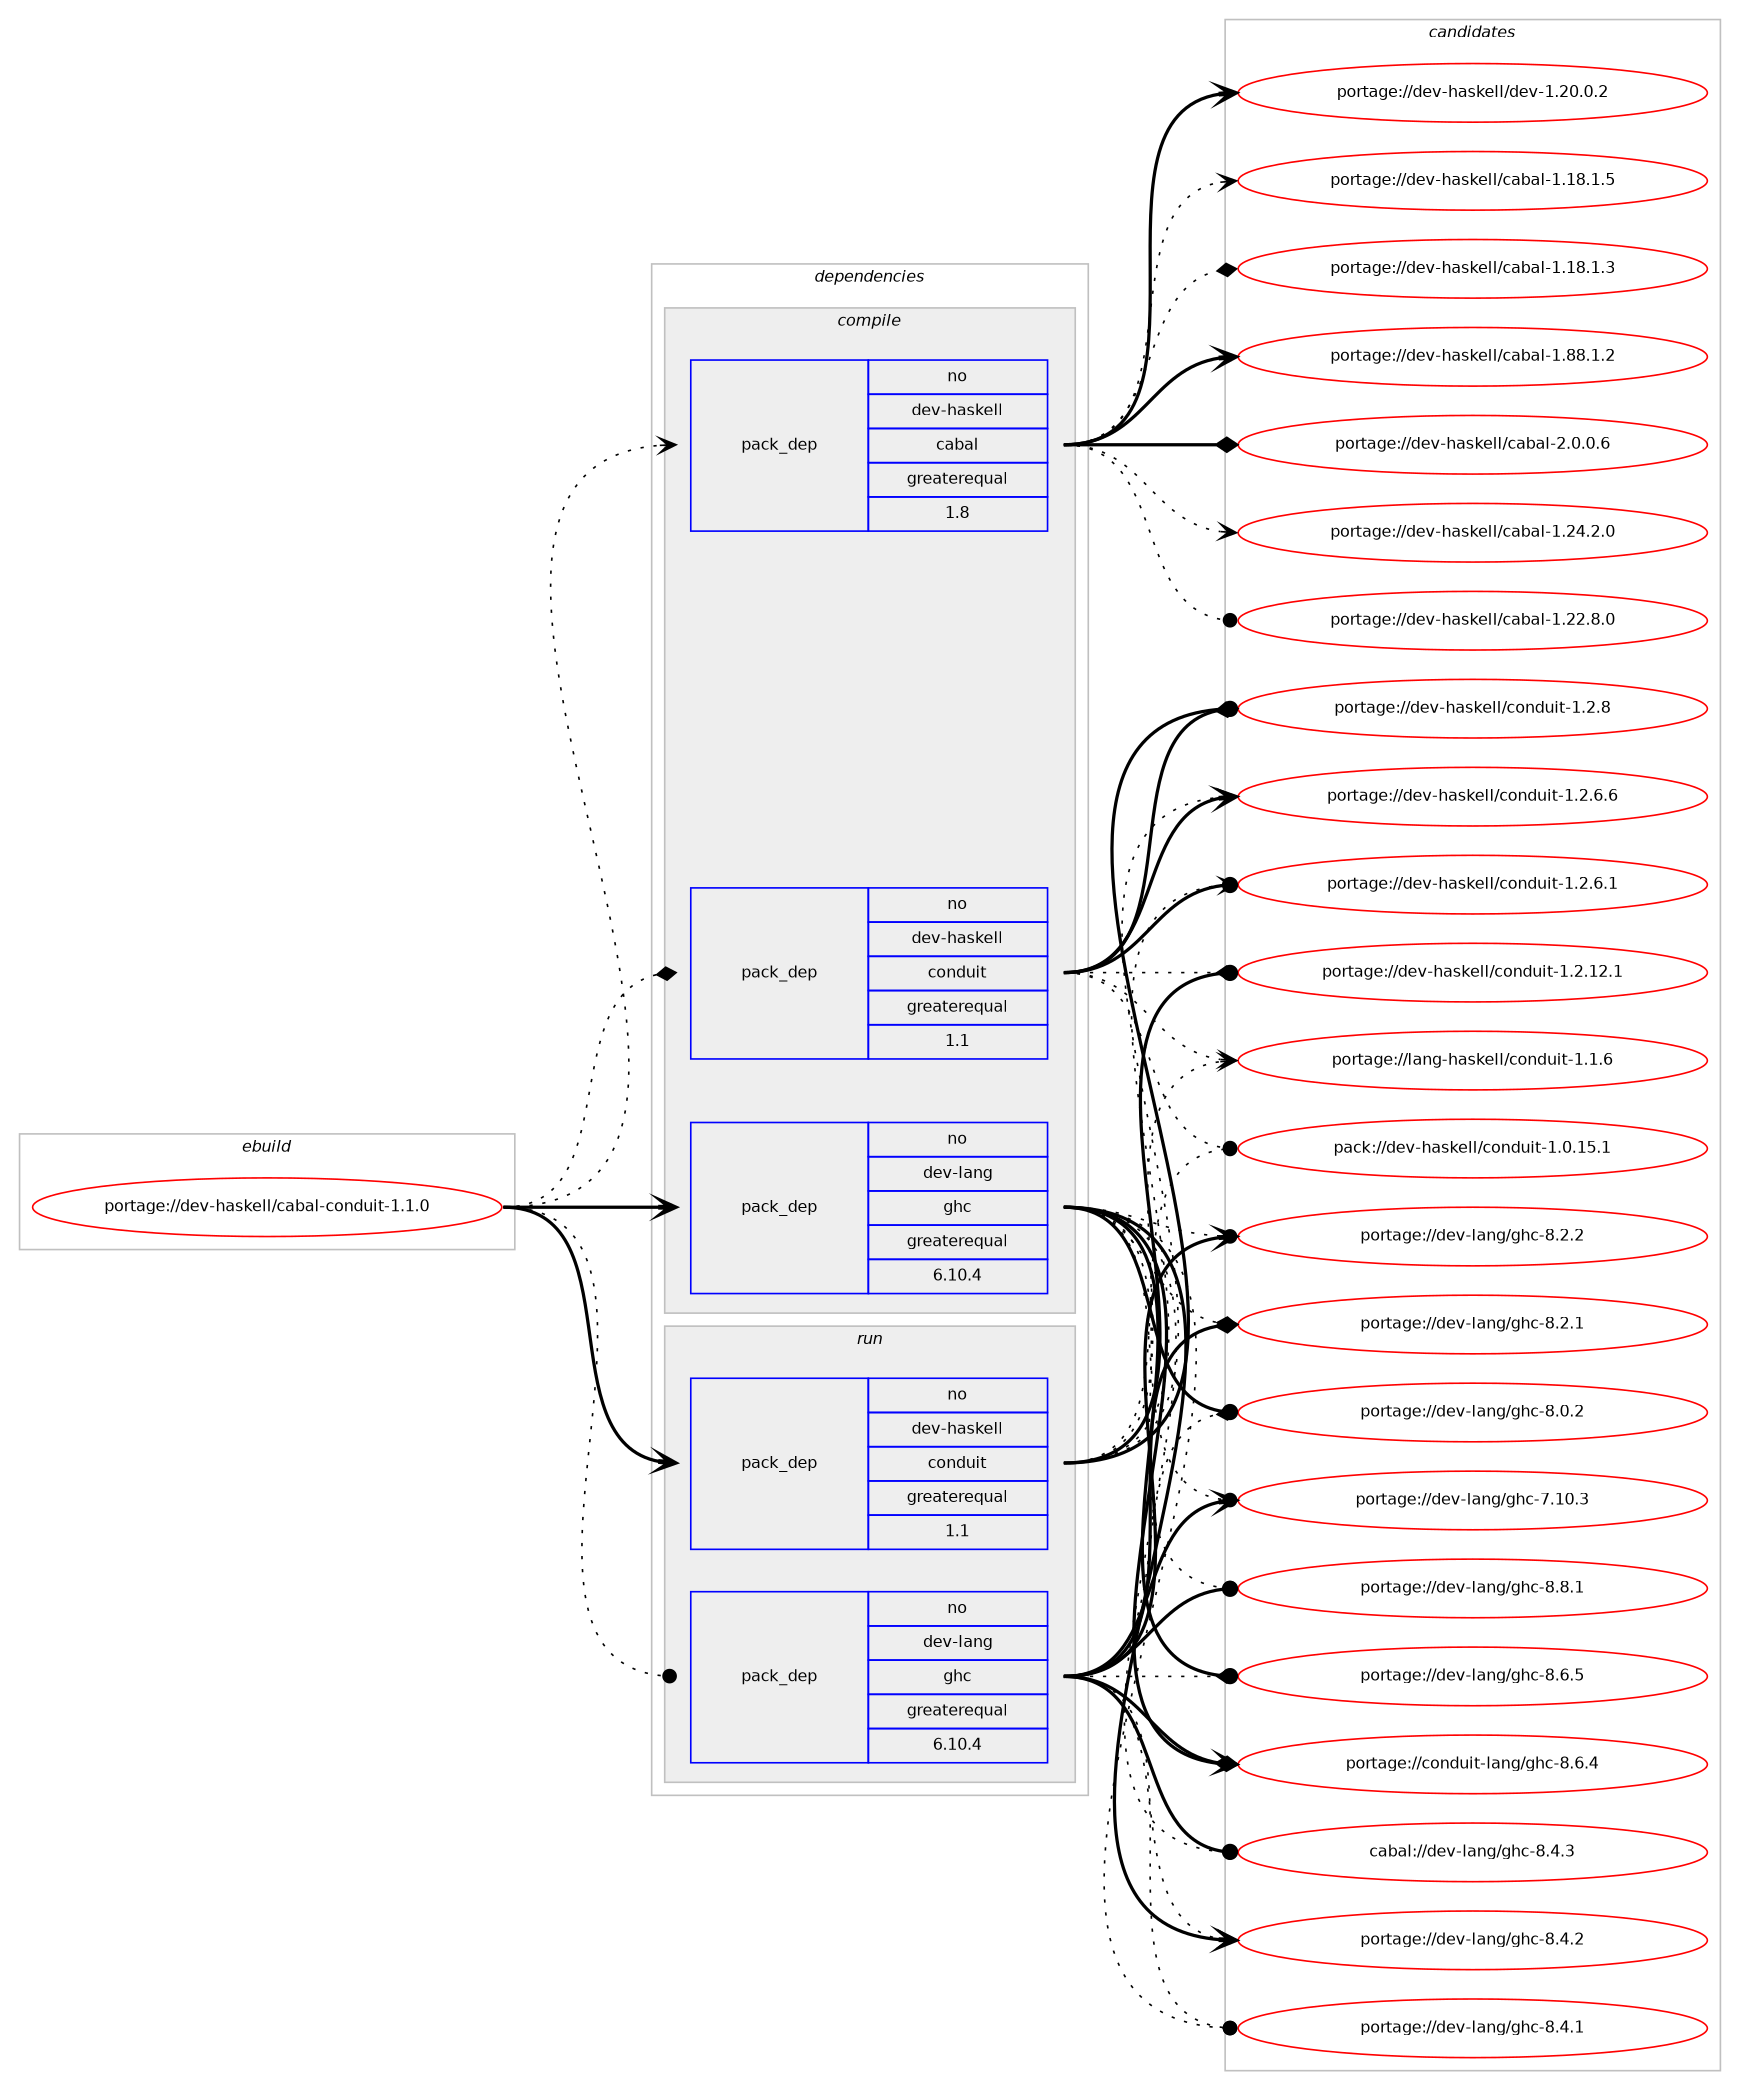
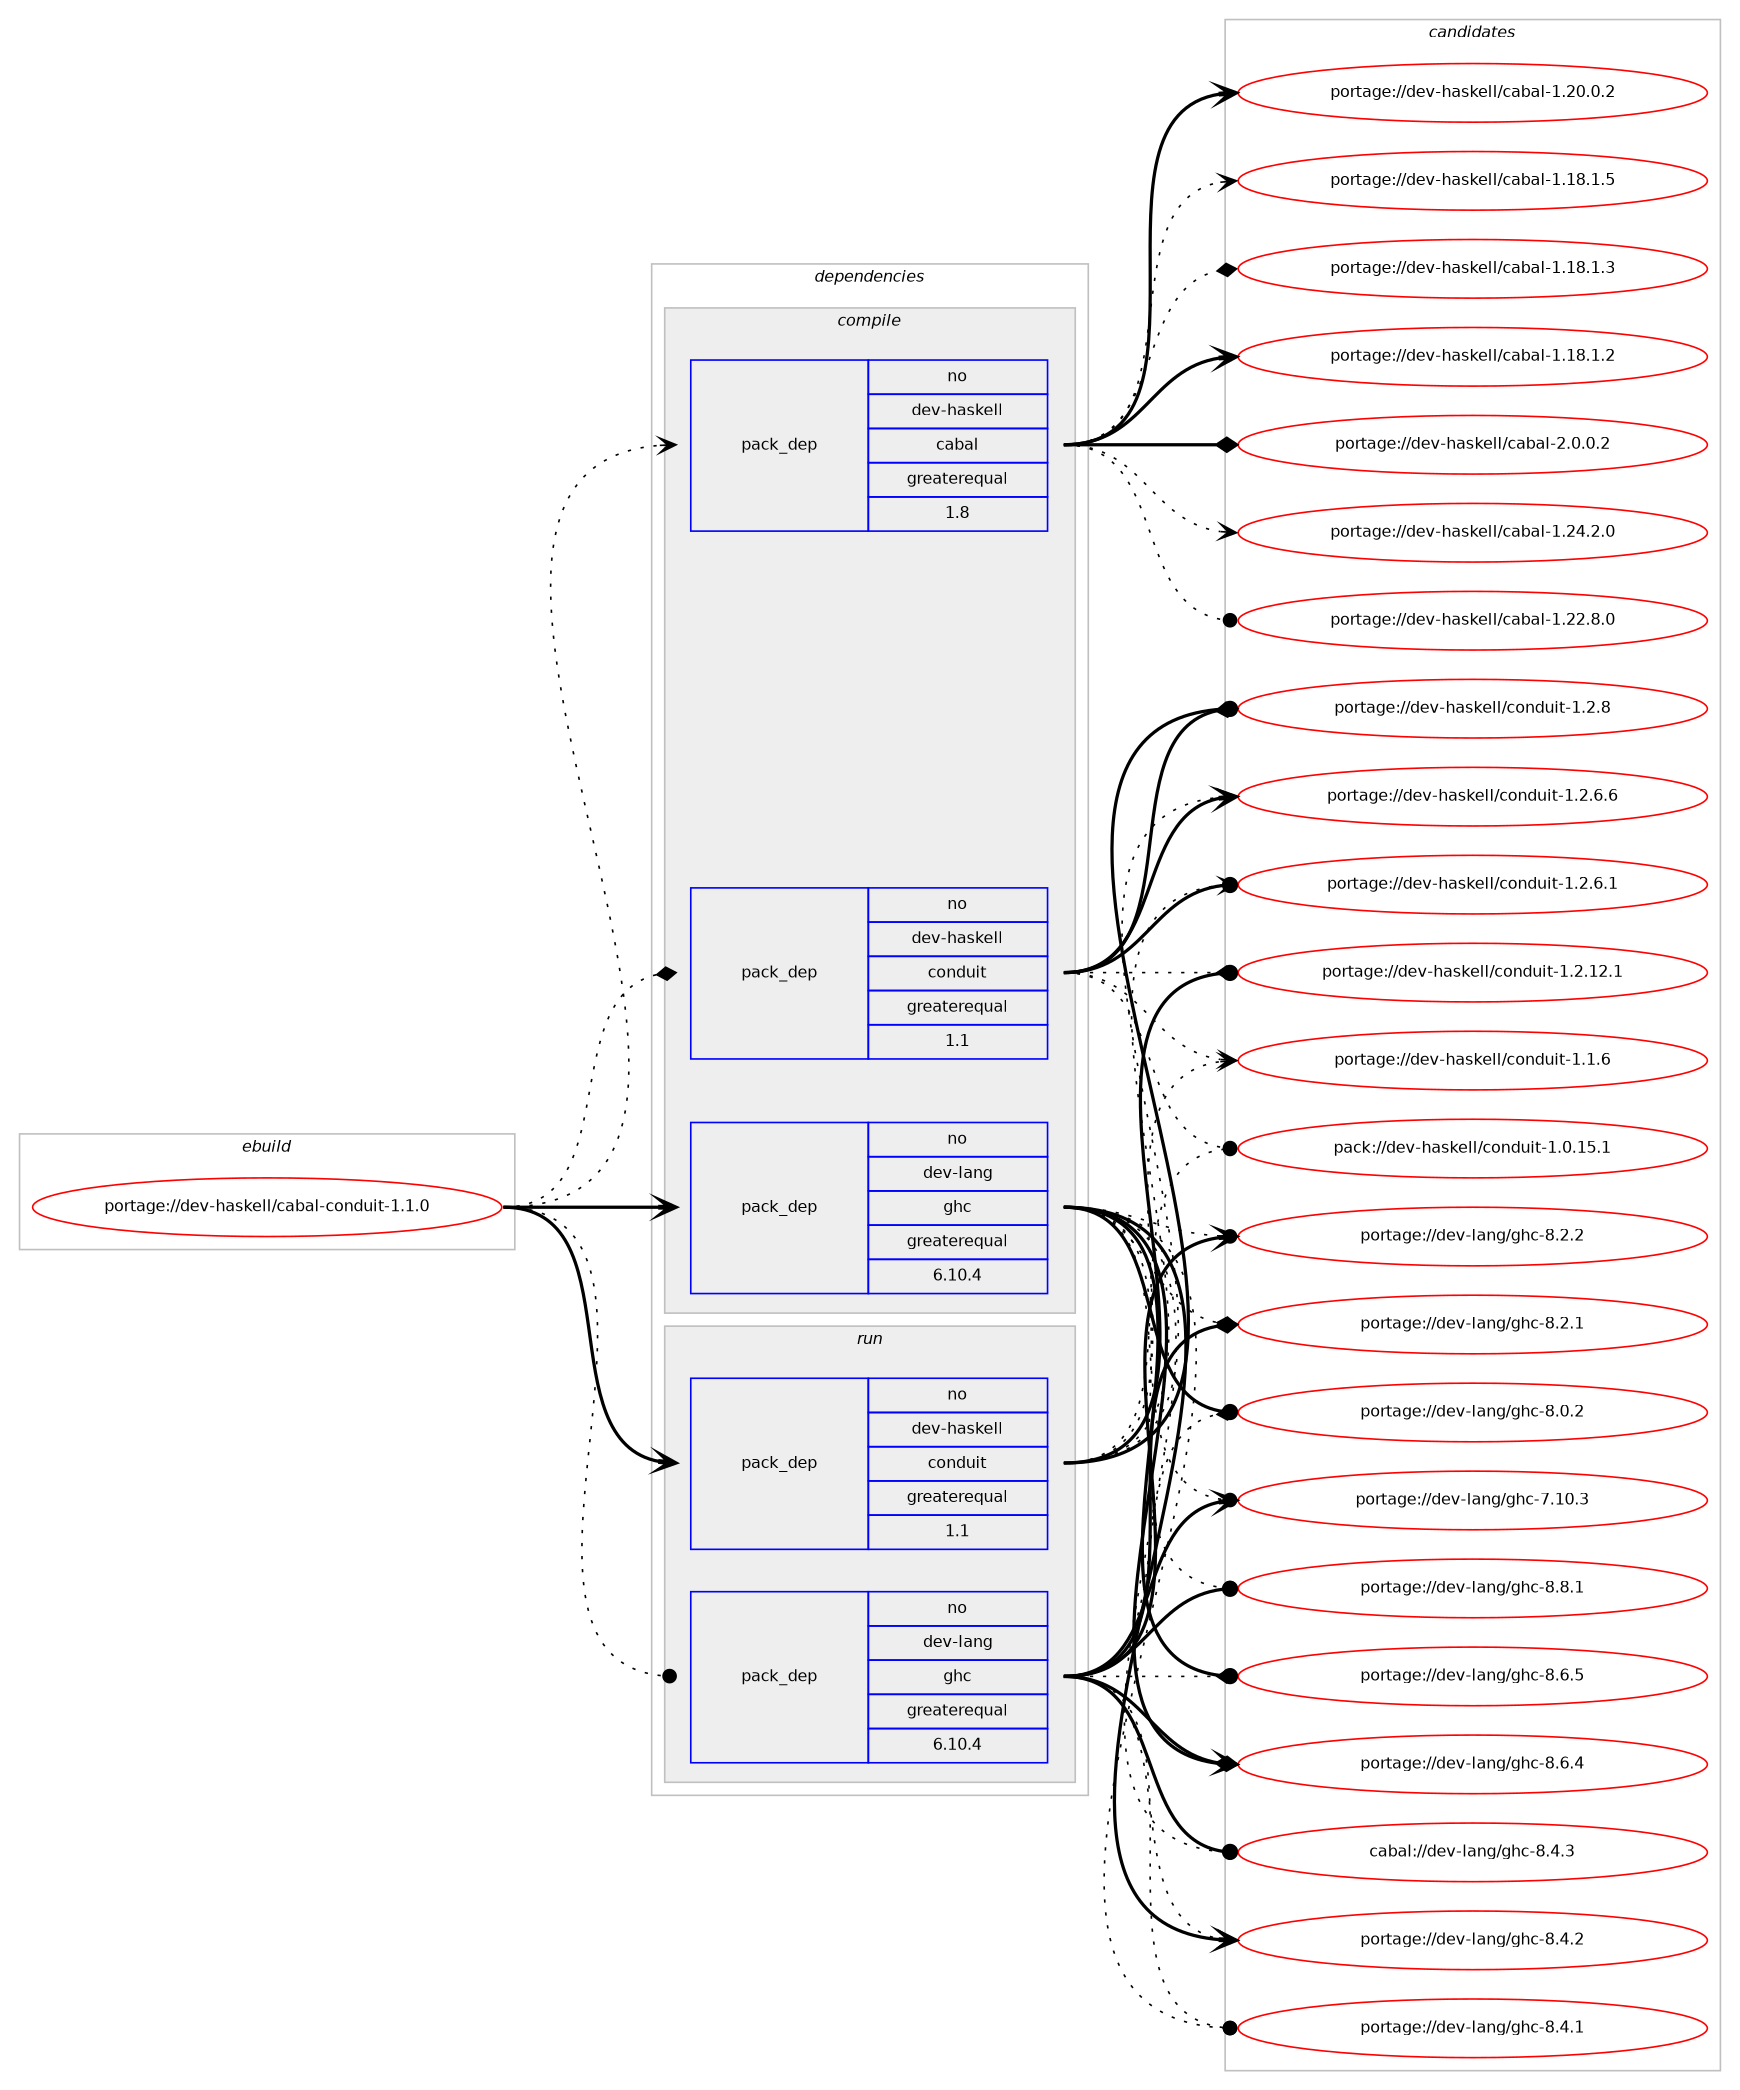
node "portage://dev-haskell/dev-1.20.0.2": label "portage://dev-haskell/dev-1.20.0.2" -> "portage://dev-haskell/cabal-1.20.0.2"
node "portage://dev-haskell/cabal-1.88.1.2": label "portage://dev-haskell/cabal-1.88.1.2" -> "portage://dev-haskell/cabal-1.18.1.2"
node "portage://dev-haskell/cabal-2.0.0.6": label "portage://dev-haskell/cabal-2.0.0.6" -> "portage://dev-haskell/cabal-2.0.0.2"
node "portage://lang-haskell/conduit-1.1.6": label "portage://lang-haskell/conduit-1.1.6" -> "portage://dev-haskell/conduit-1.1.6"
node "portage://conduit-lang/ghc-8.6.4": label "portage://conduit-lang/ghc-8.6.4" -> "portage://dev-lang/ghc-8.6.4"
